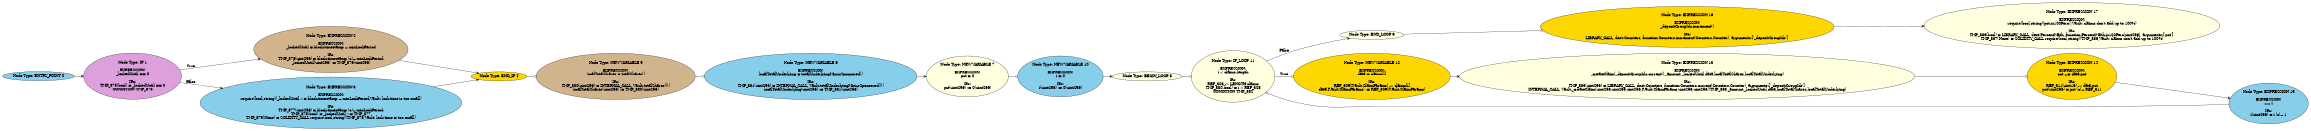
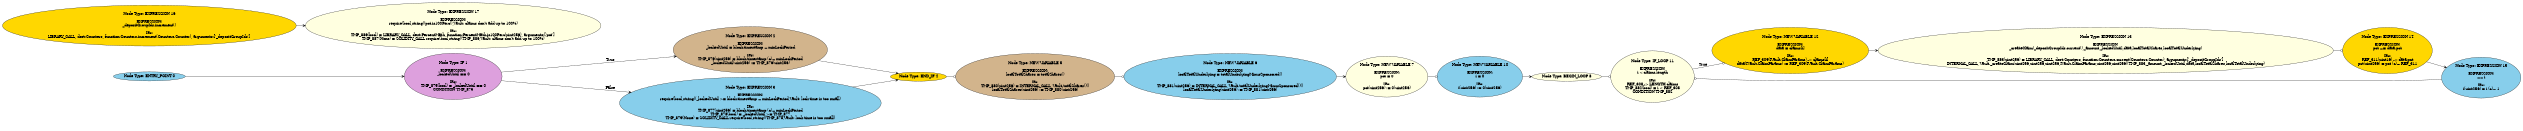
node "Node Type: END_LOOP 9": removed
